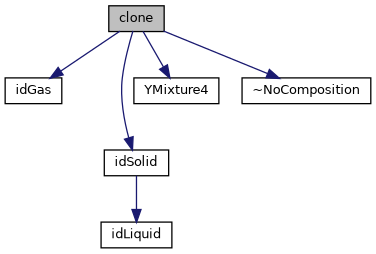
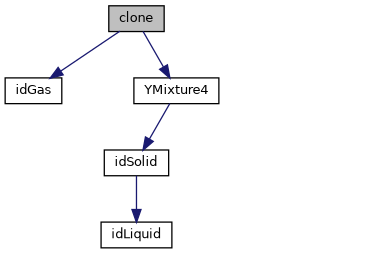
edge "clone" -> "idSolid": now "YMixture4" -> "idSolid"
node "~NoComposition": removed
